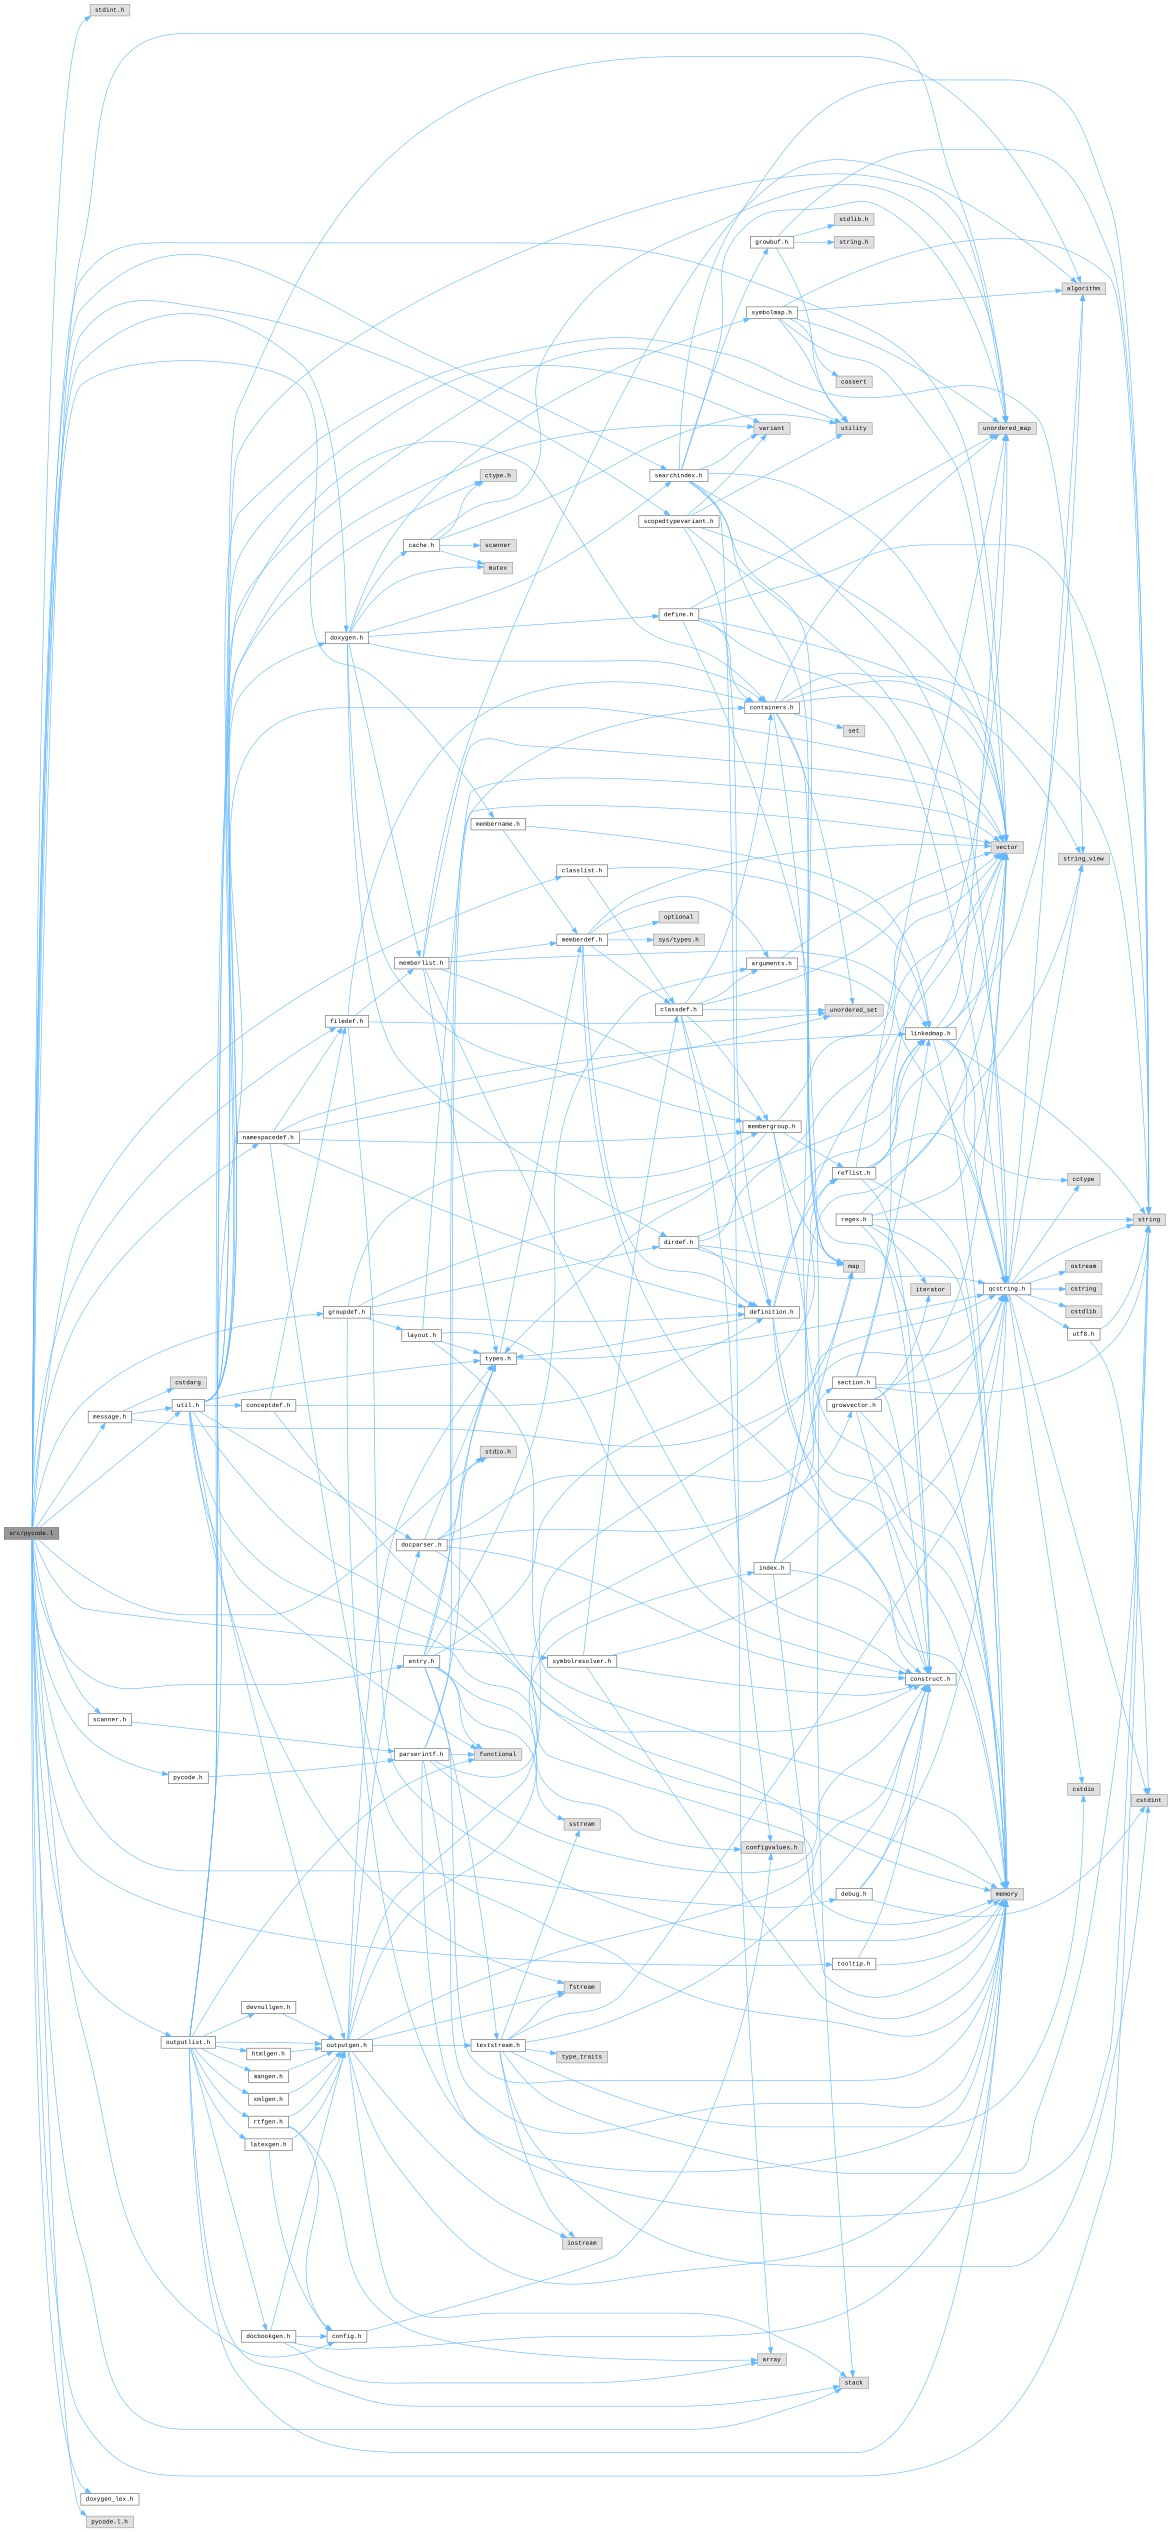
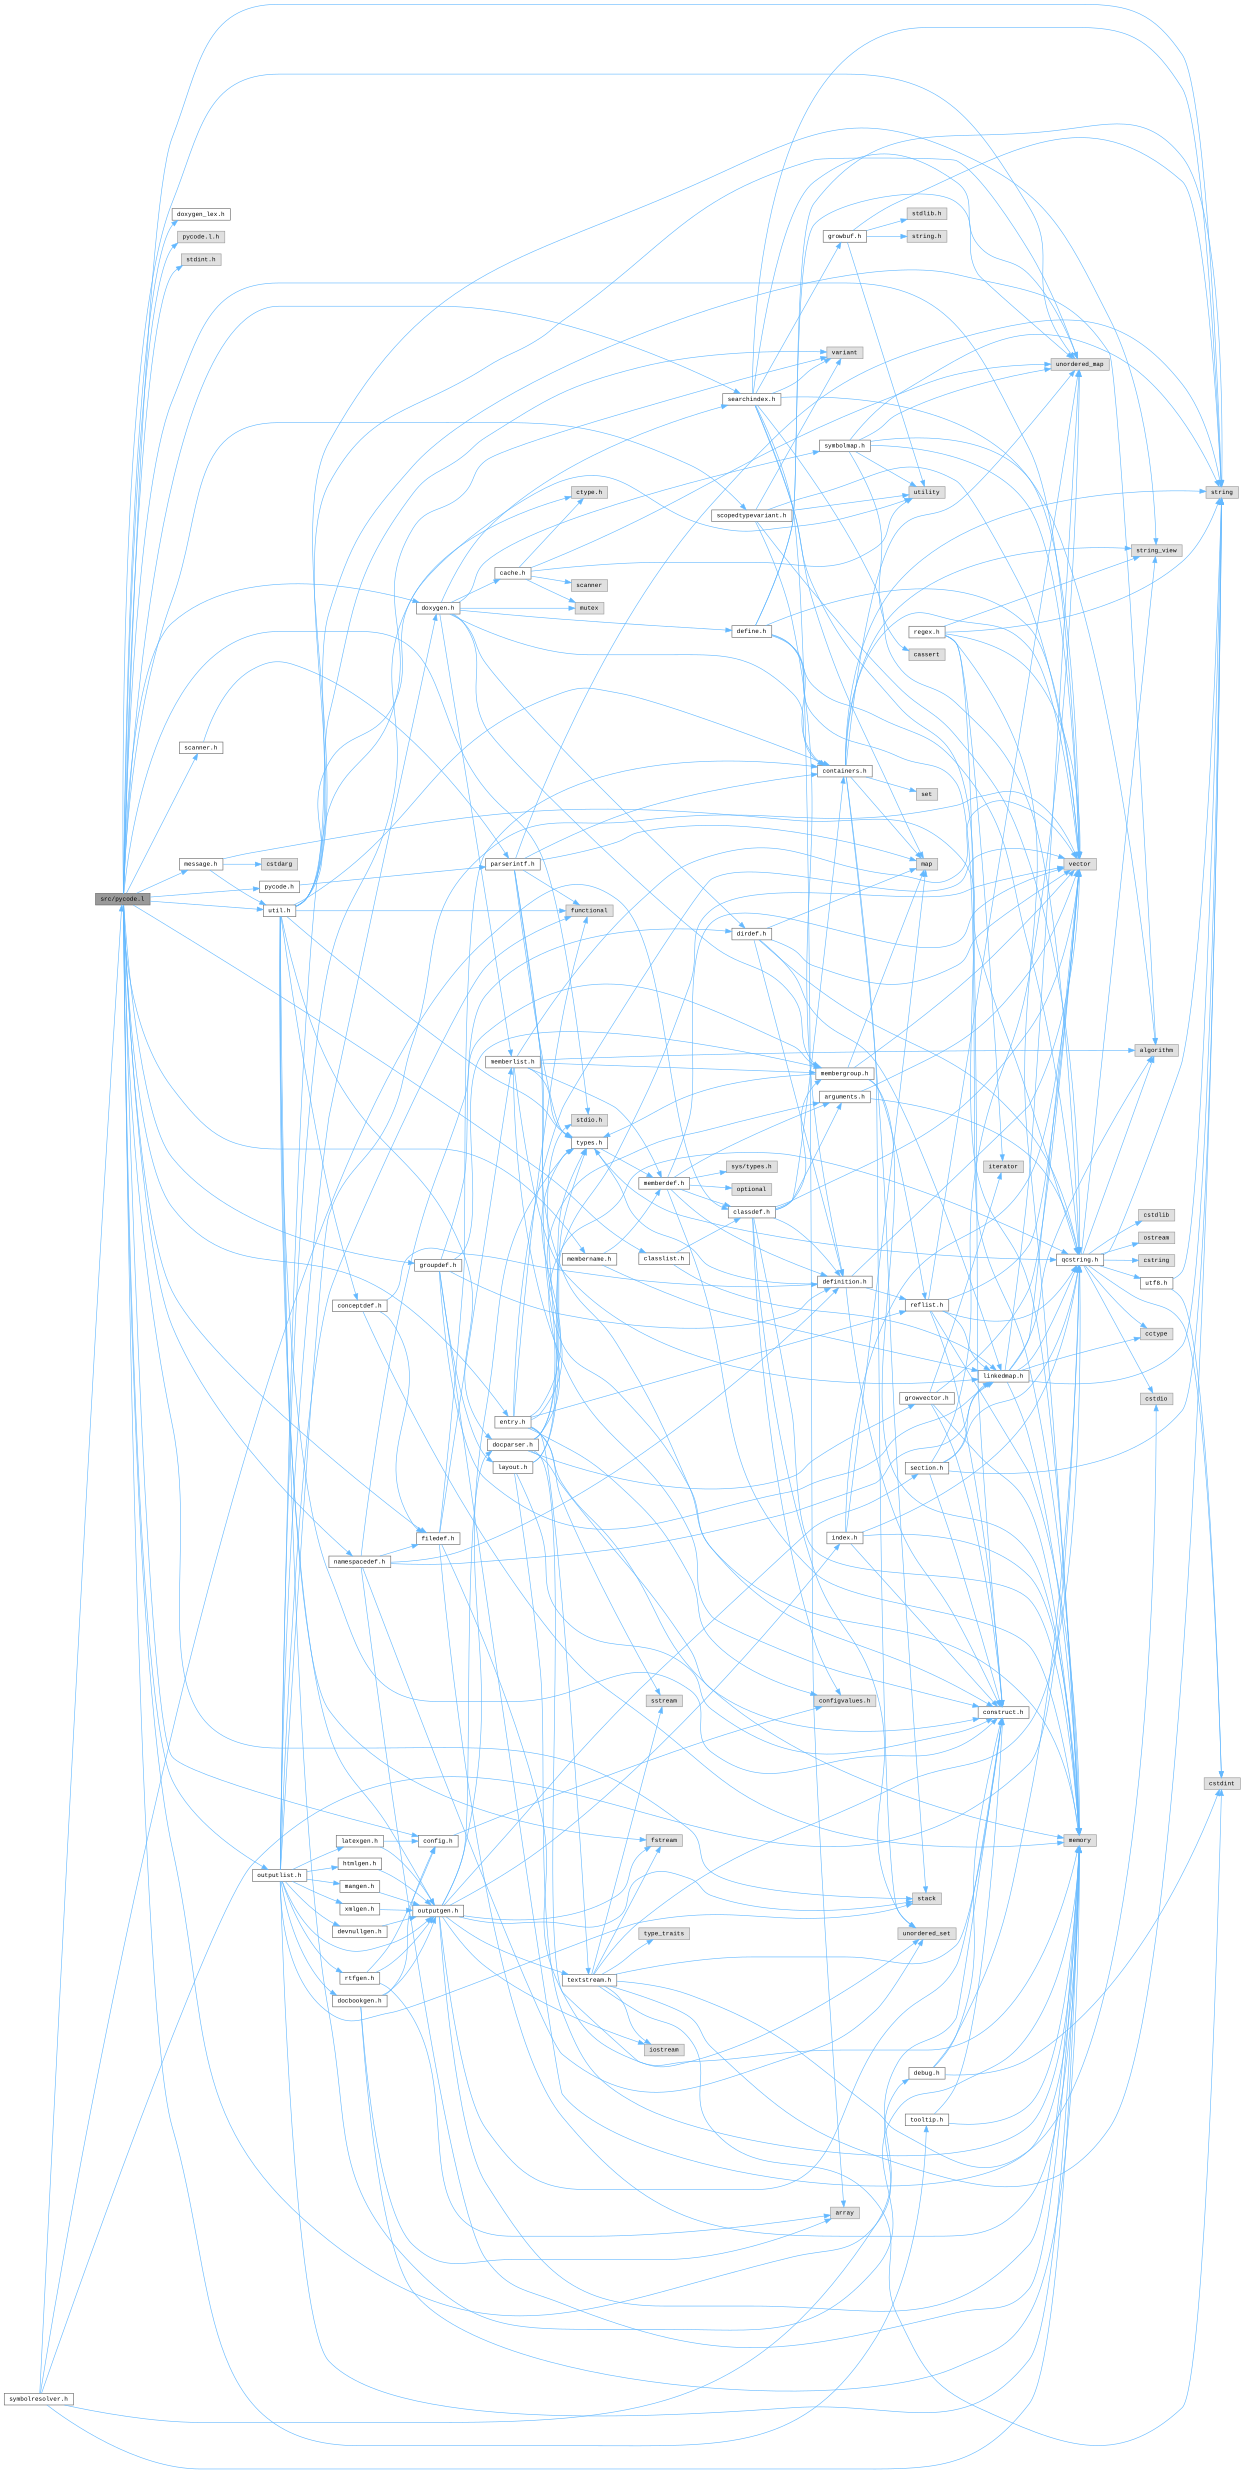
edge "definition.h" -> "memory": now "classdef.h" -> "memory"
edge "src/pycode.l" -> "symbolresolver.h": reversed
